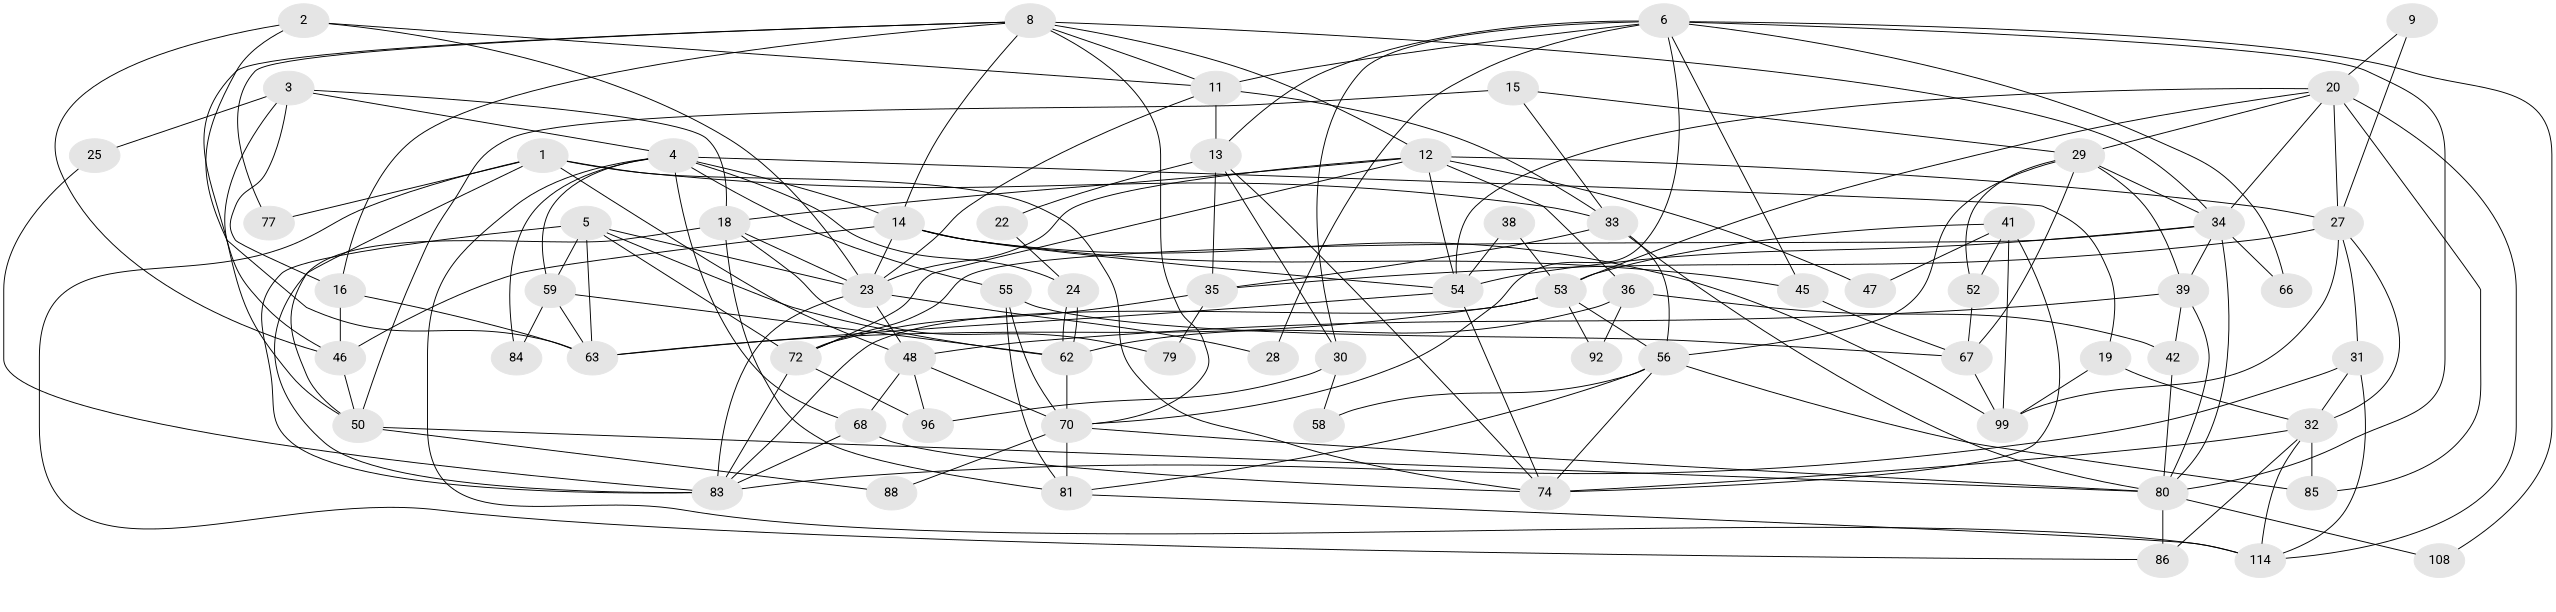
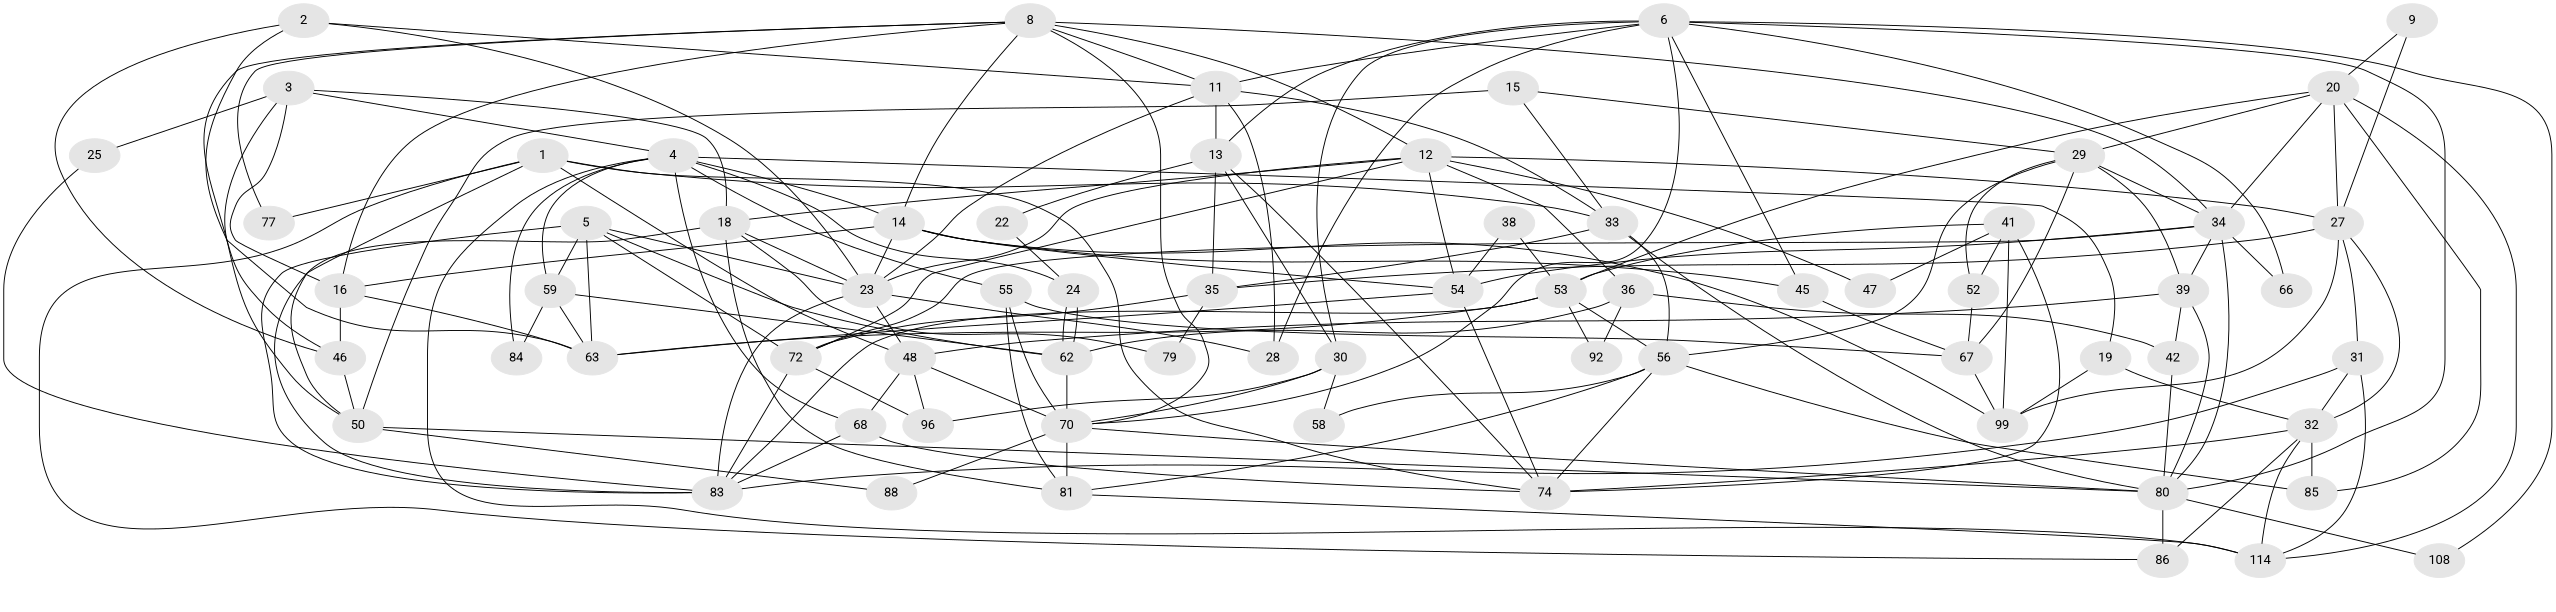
edge "20" -- "54": removed
edge "11" -- "28": added
edge "14" -- "46": now "14" -- "16"
edge "30" -- "70": added
